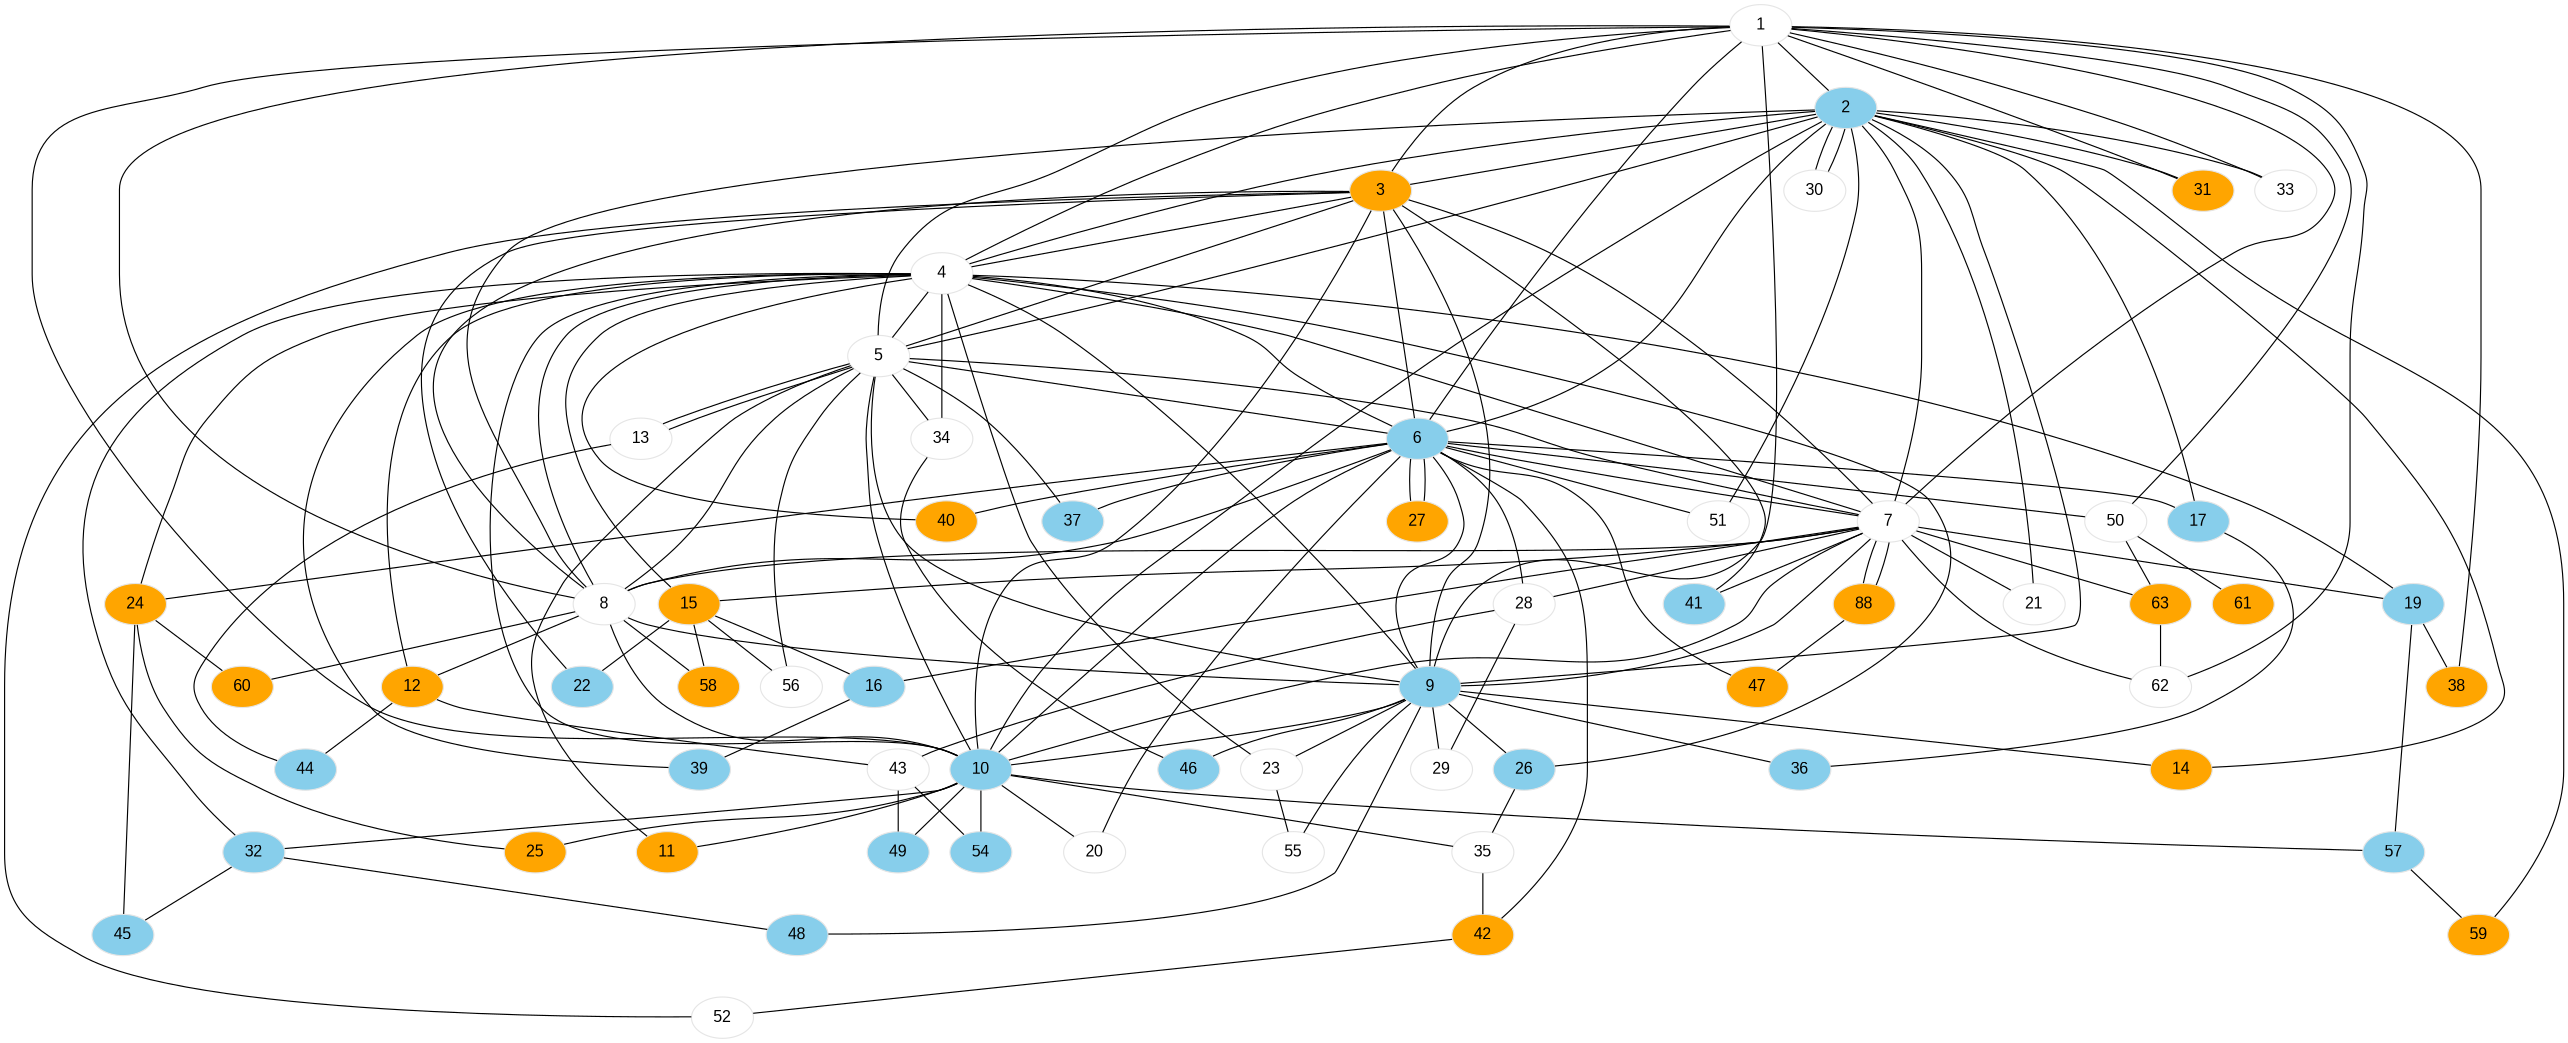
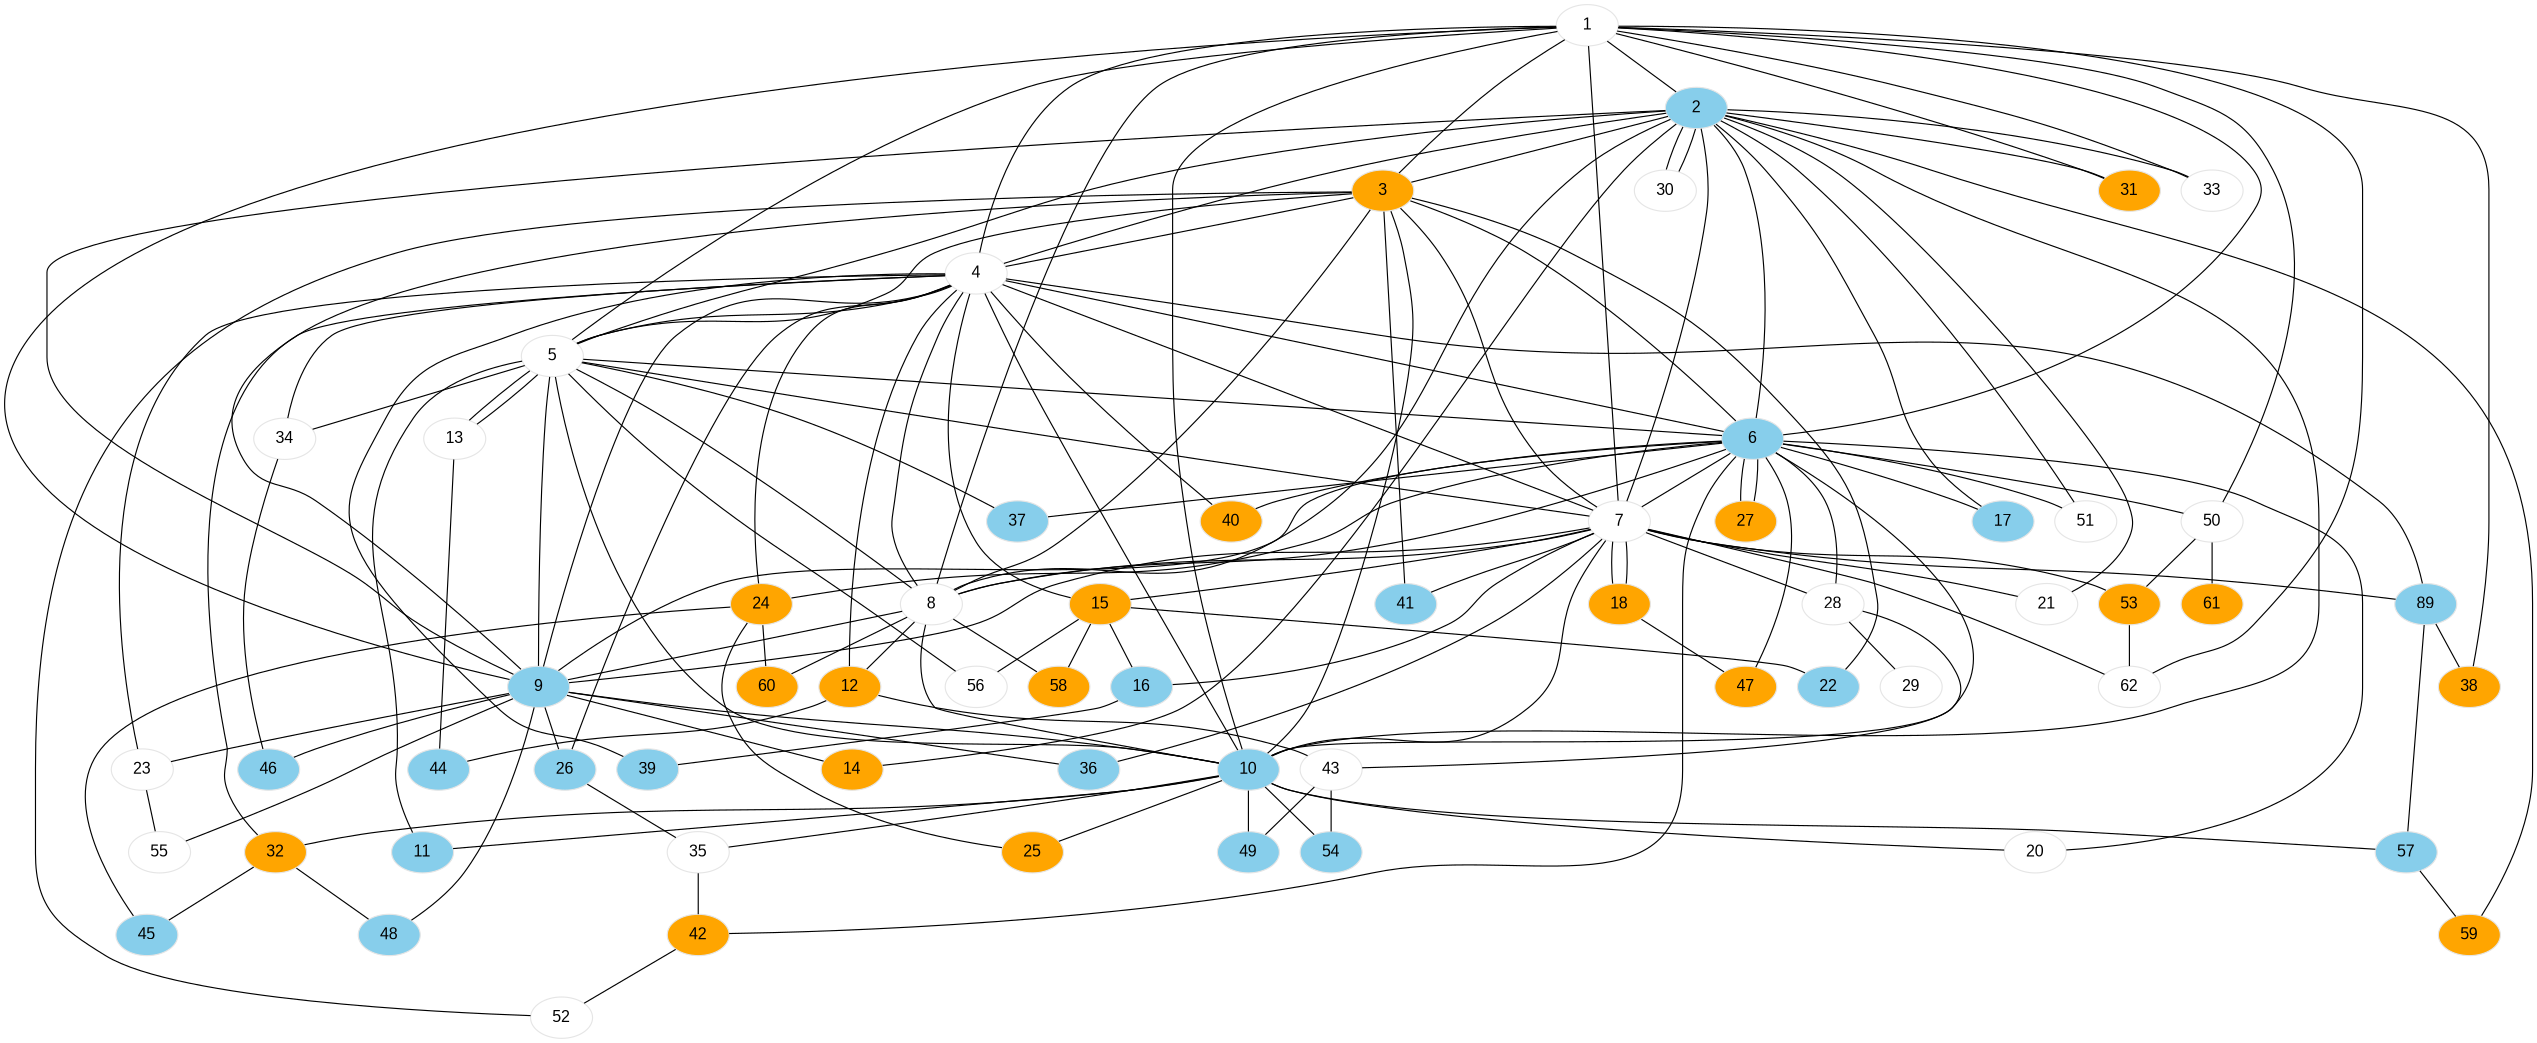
node "88": label "88" -> "18"
node "63": label "63" -> "53"
node "19": label "19" -> "89"
edge "17" -- "36": now "7" -- "36"
edge "9" -- "29": removed
node "32": fillcolor skyblue -> orange
node "11": fillcolor orange -> skyblue
